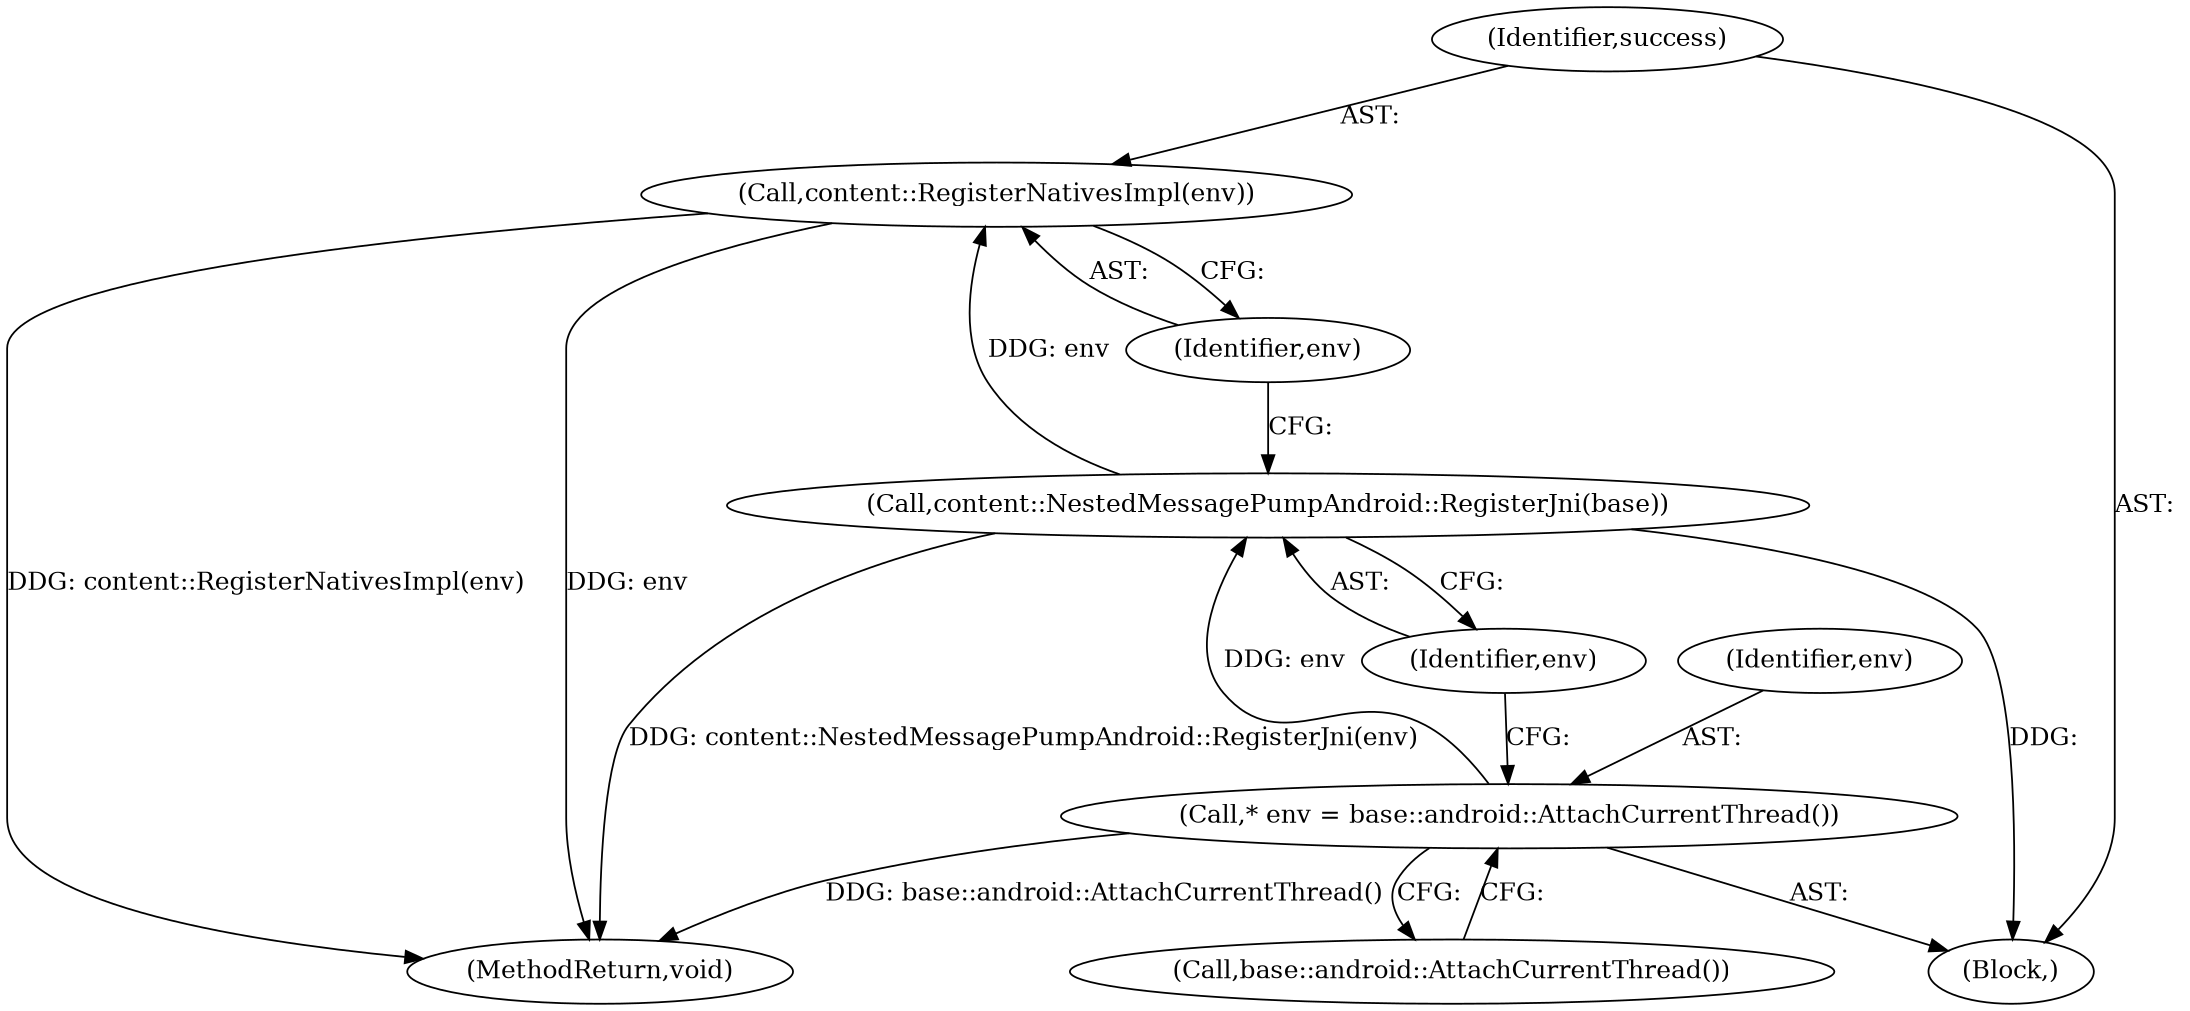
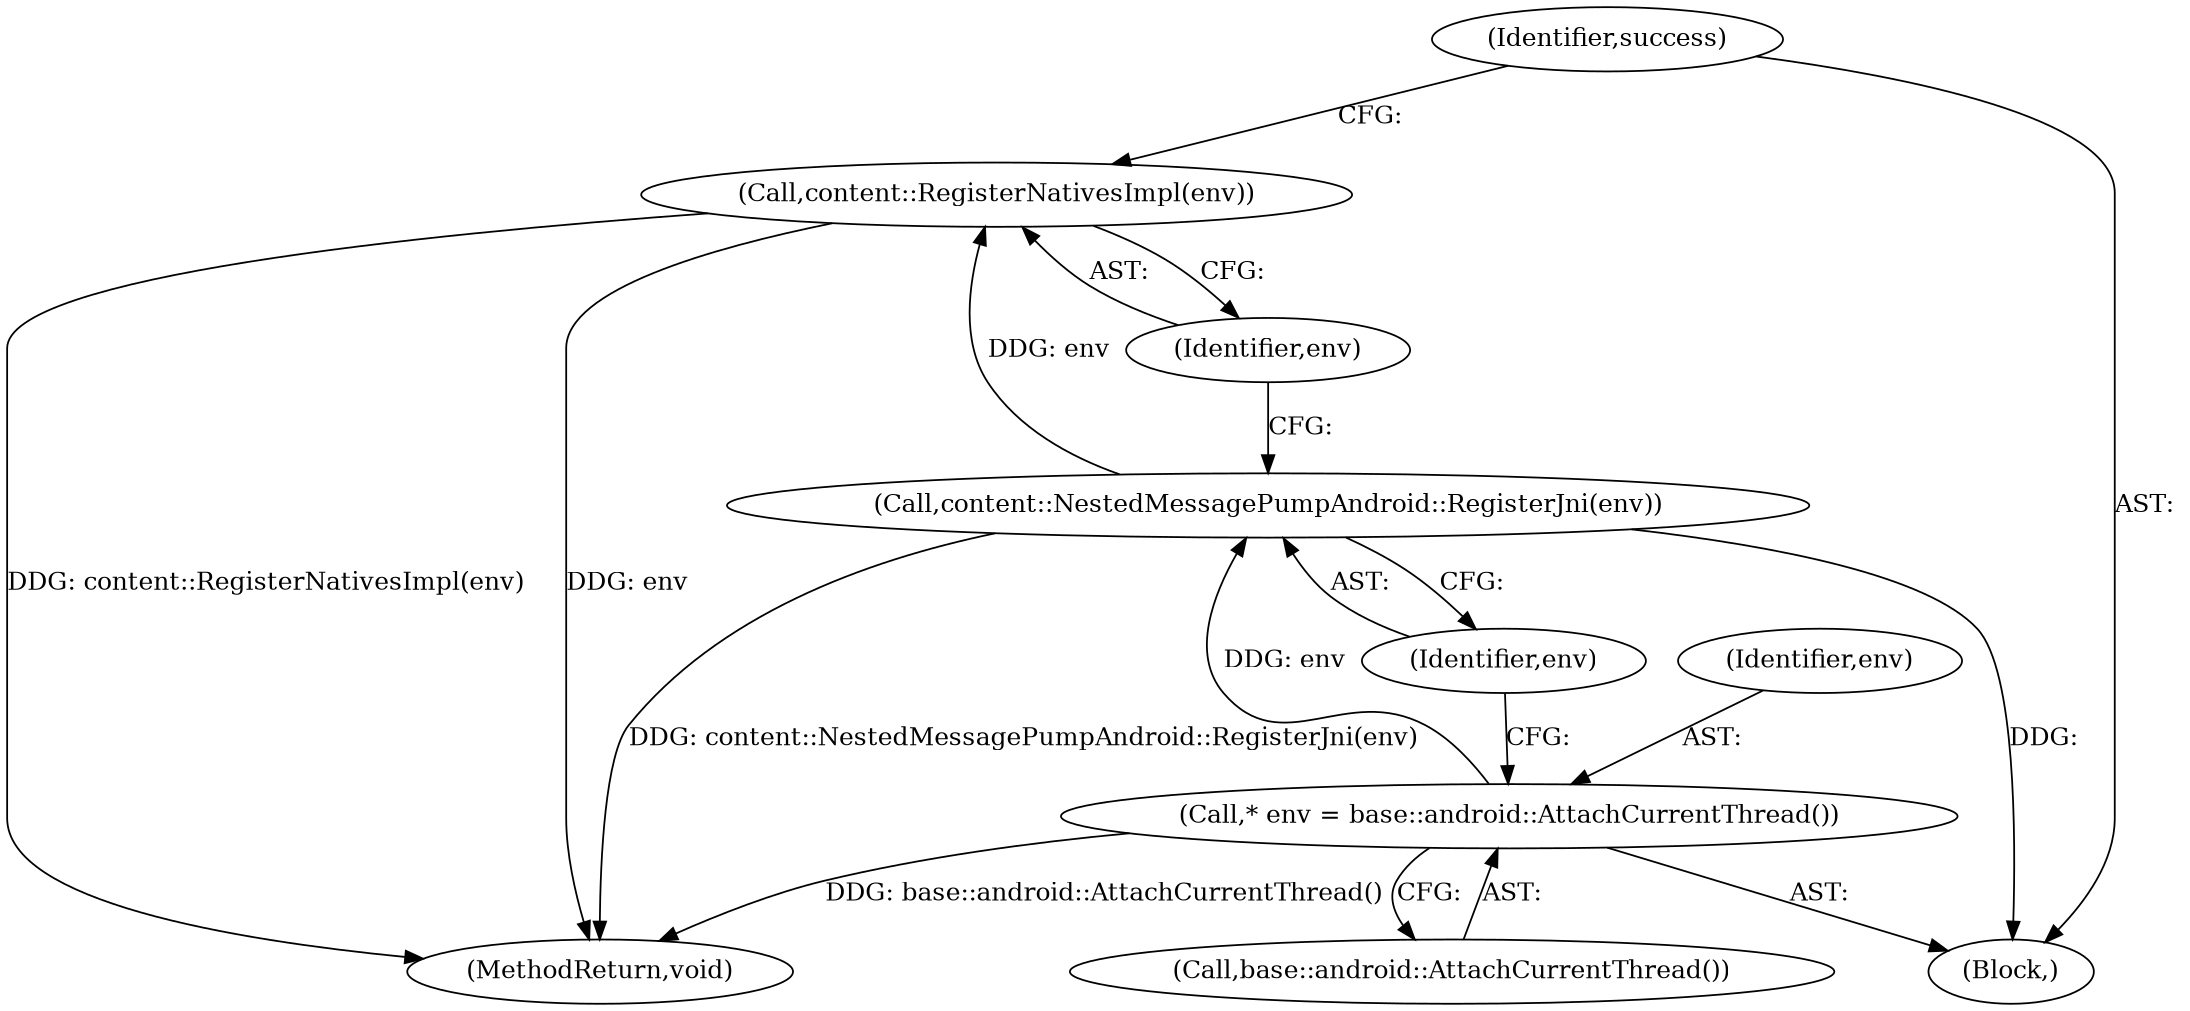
edge "(Identifier,success)" -> "(Call,content::RegisterNativesImpl(env))": label "AST: " -> "CFG: "
node "(Call,content::NestedMessagePumpAndroid::RegisterJni(base))": label "(Call,content::NestedMessagePumpAndroid::RegisterJni(base))" -> "(Call,content::NestedMessagePumpAndroid::RegisterJni(env))"
edge "(Call,base::android::AttachCurrentThread())" -> "(Call,* env = base::android::AttachCurrentThread())": label "CFG: " -> "AST: "
